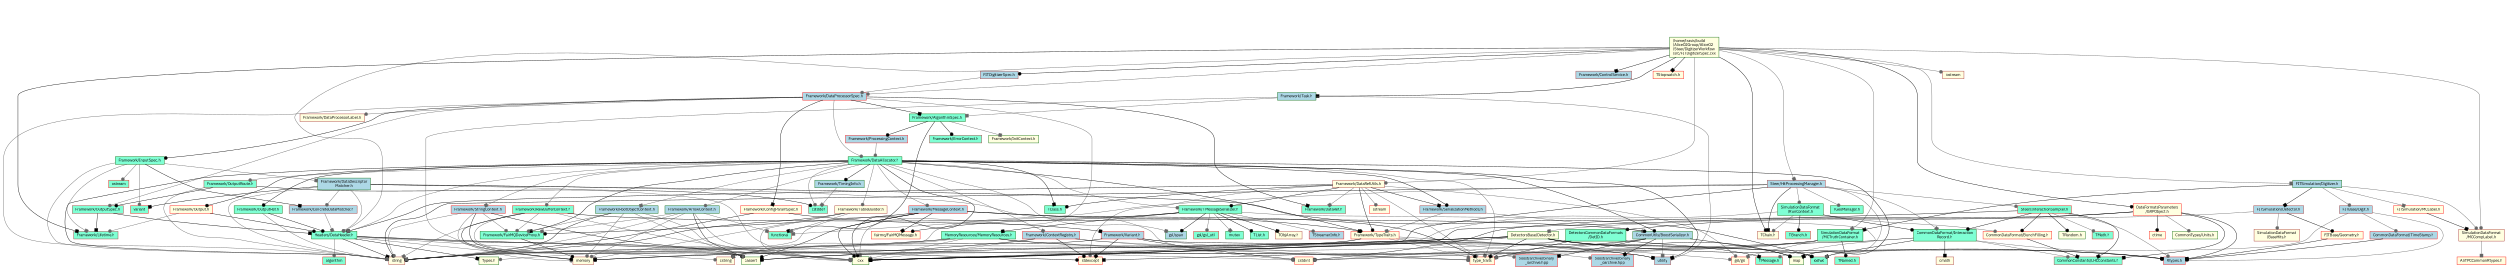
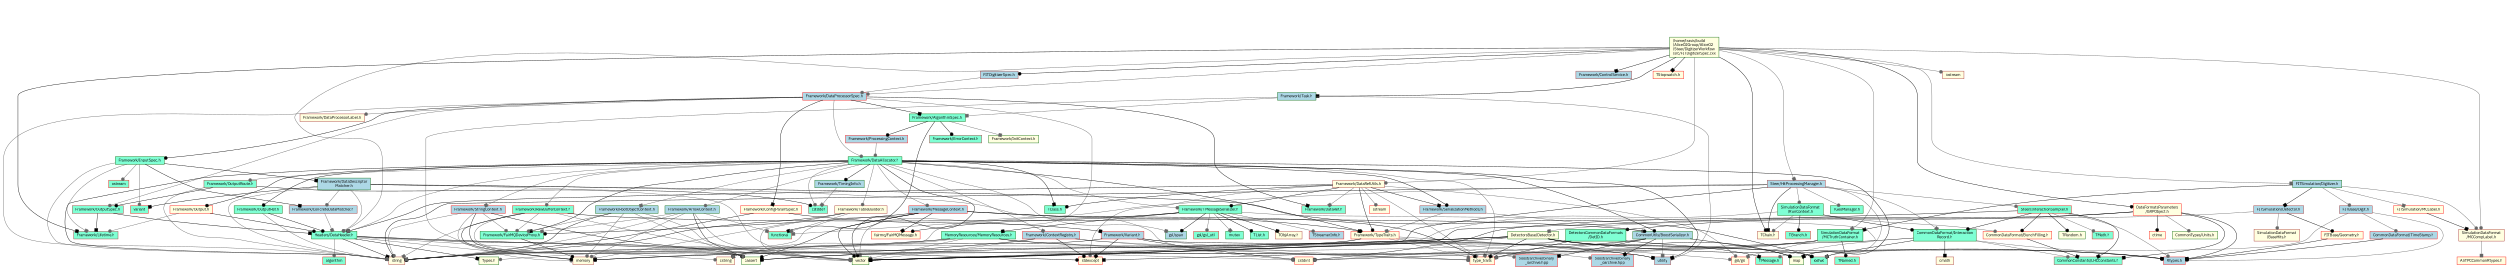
edge "Framework/InputSpec.h" -> "Framework/DataDescriptor Matcher.h": color gray40 -> black
node "cxx": label "cxx" -> "vector"
